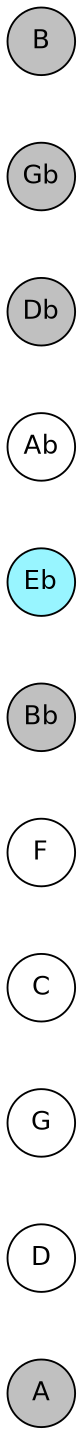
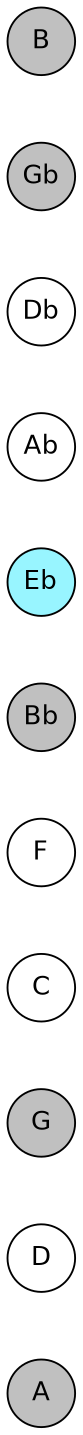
node "Db": fillcolor gray -> white
node "G": fillcolor white -> gray
